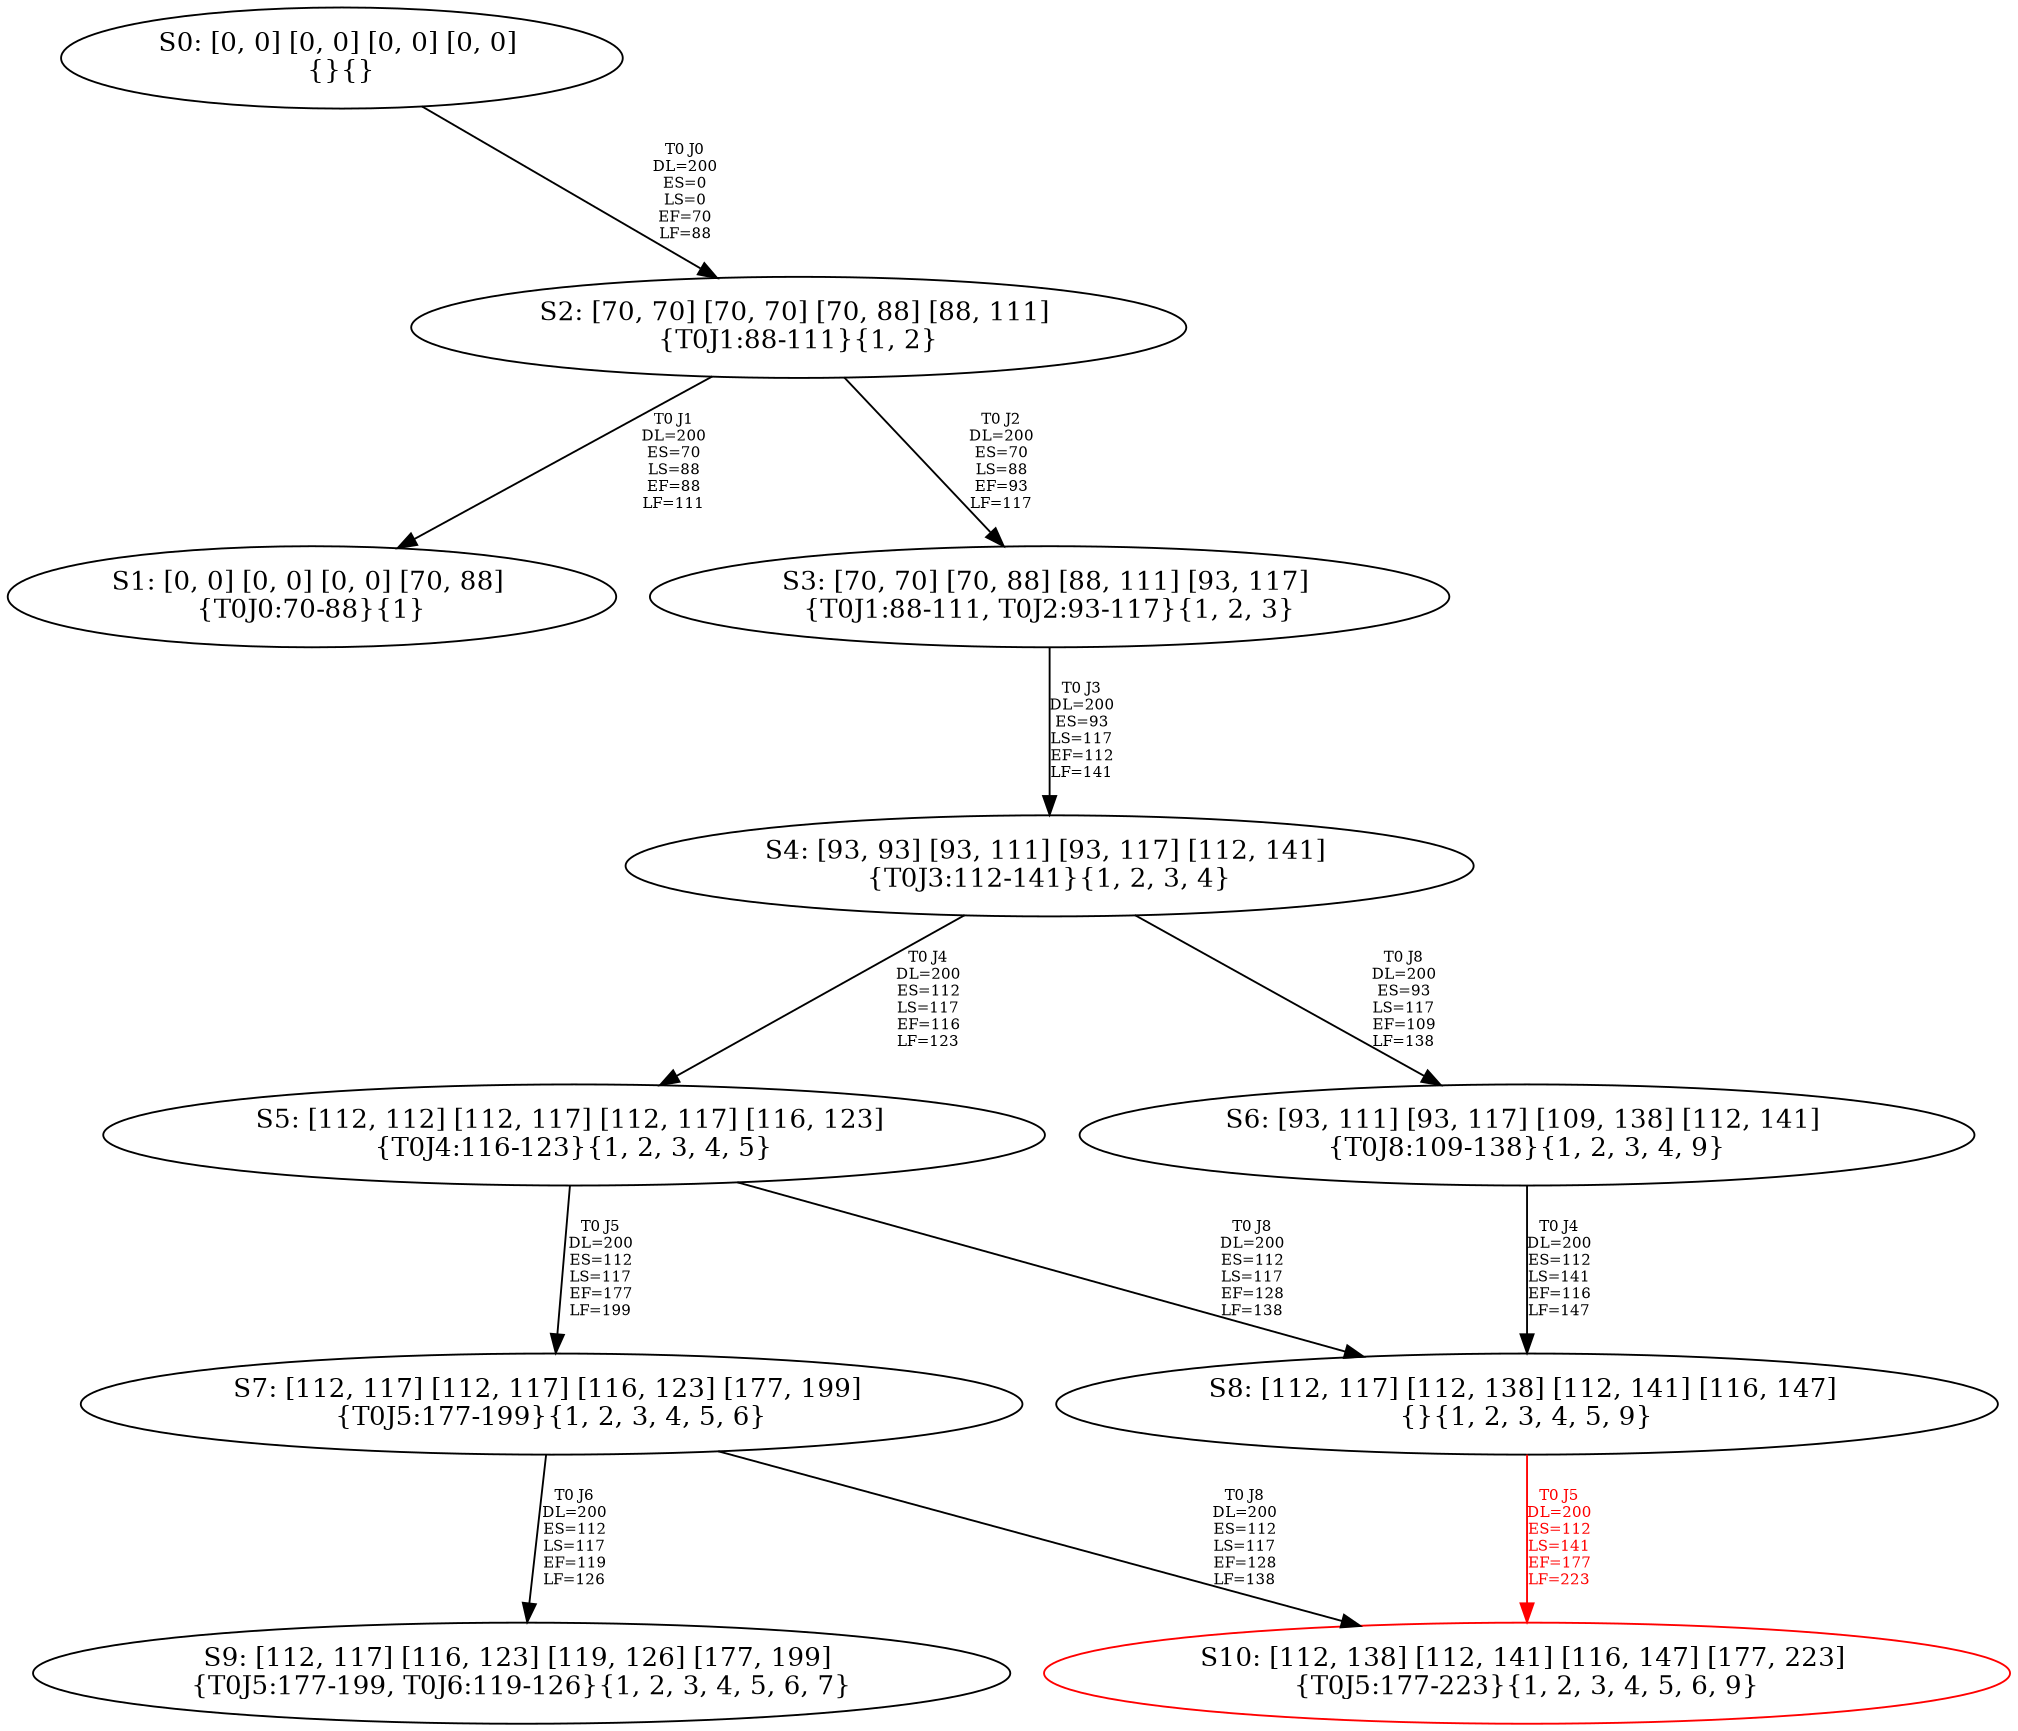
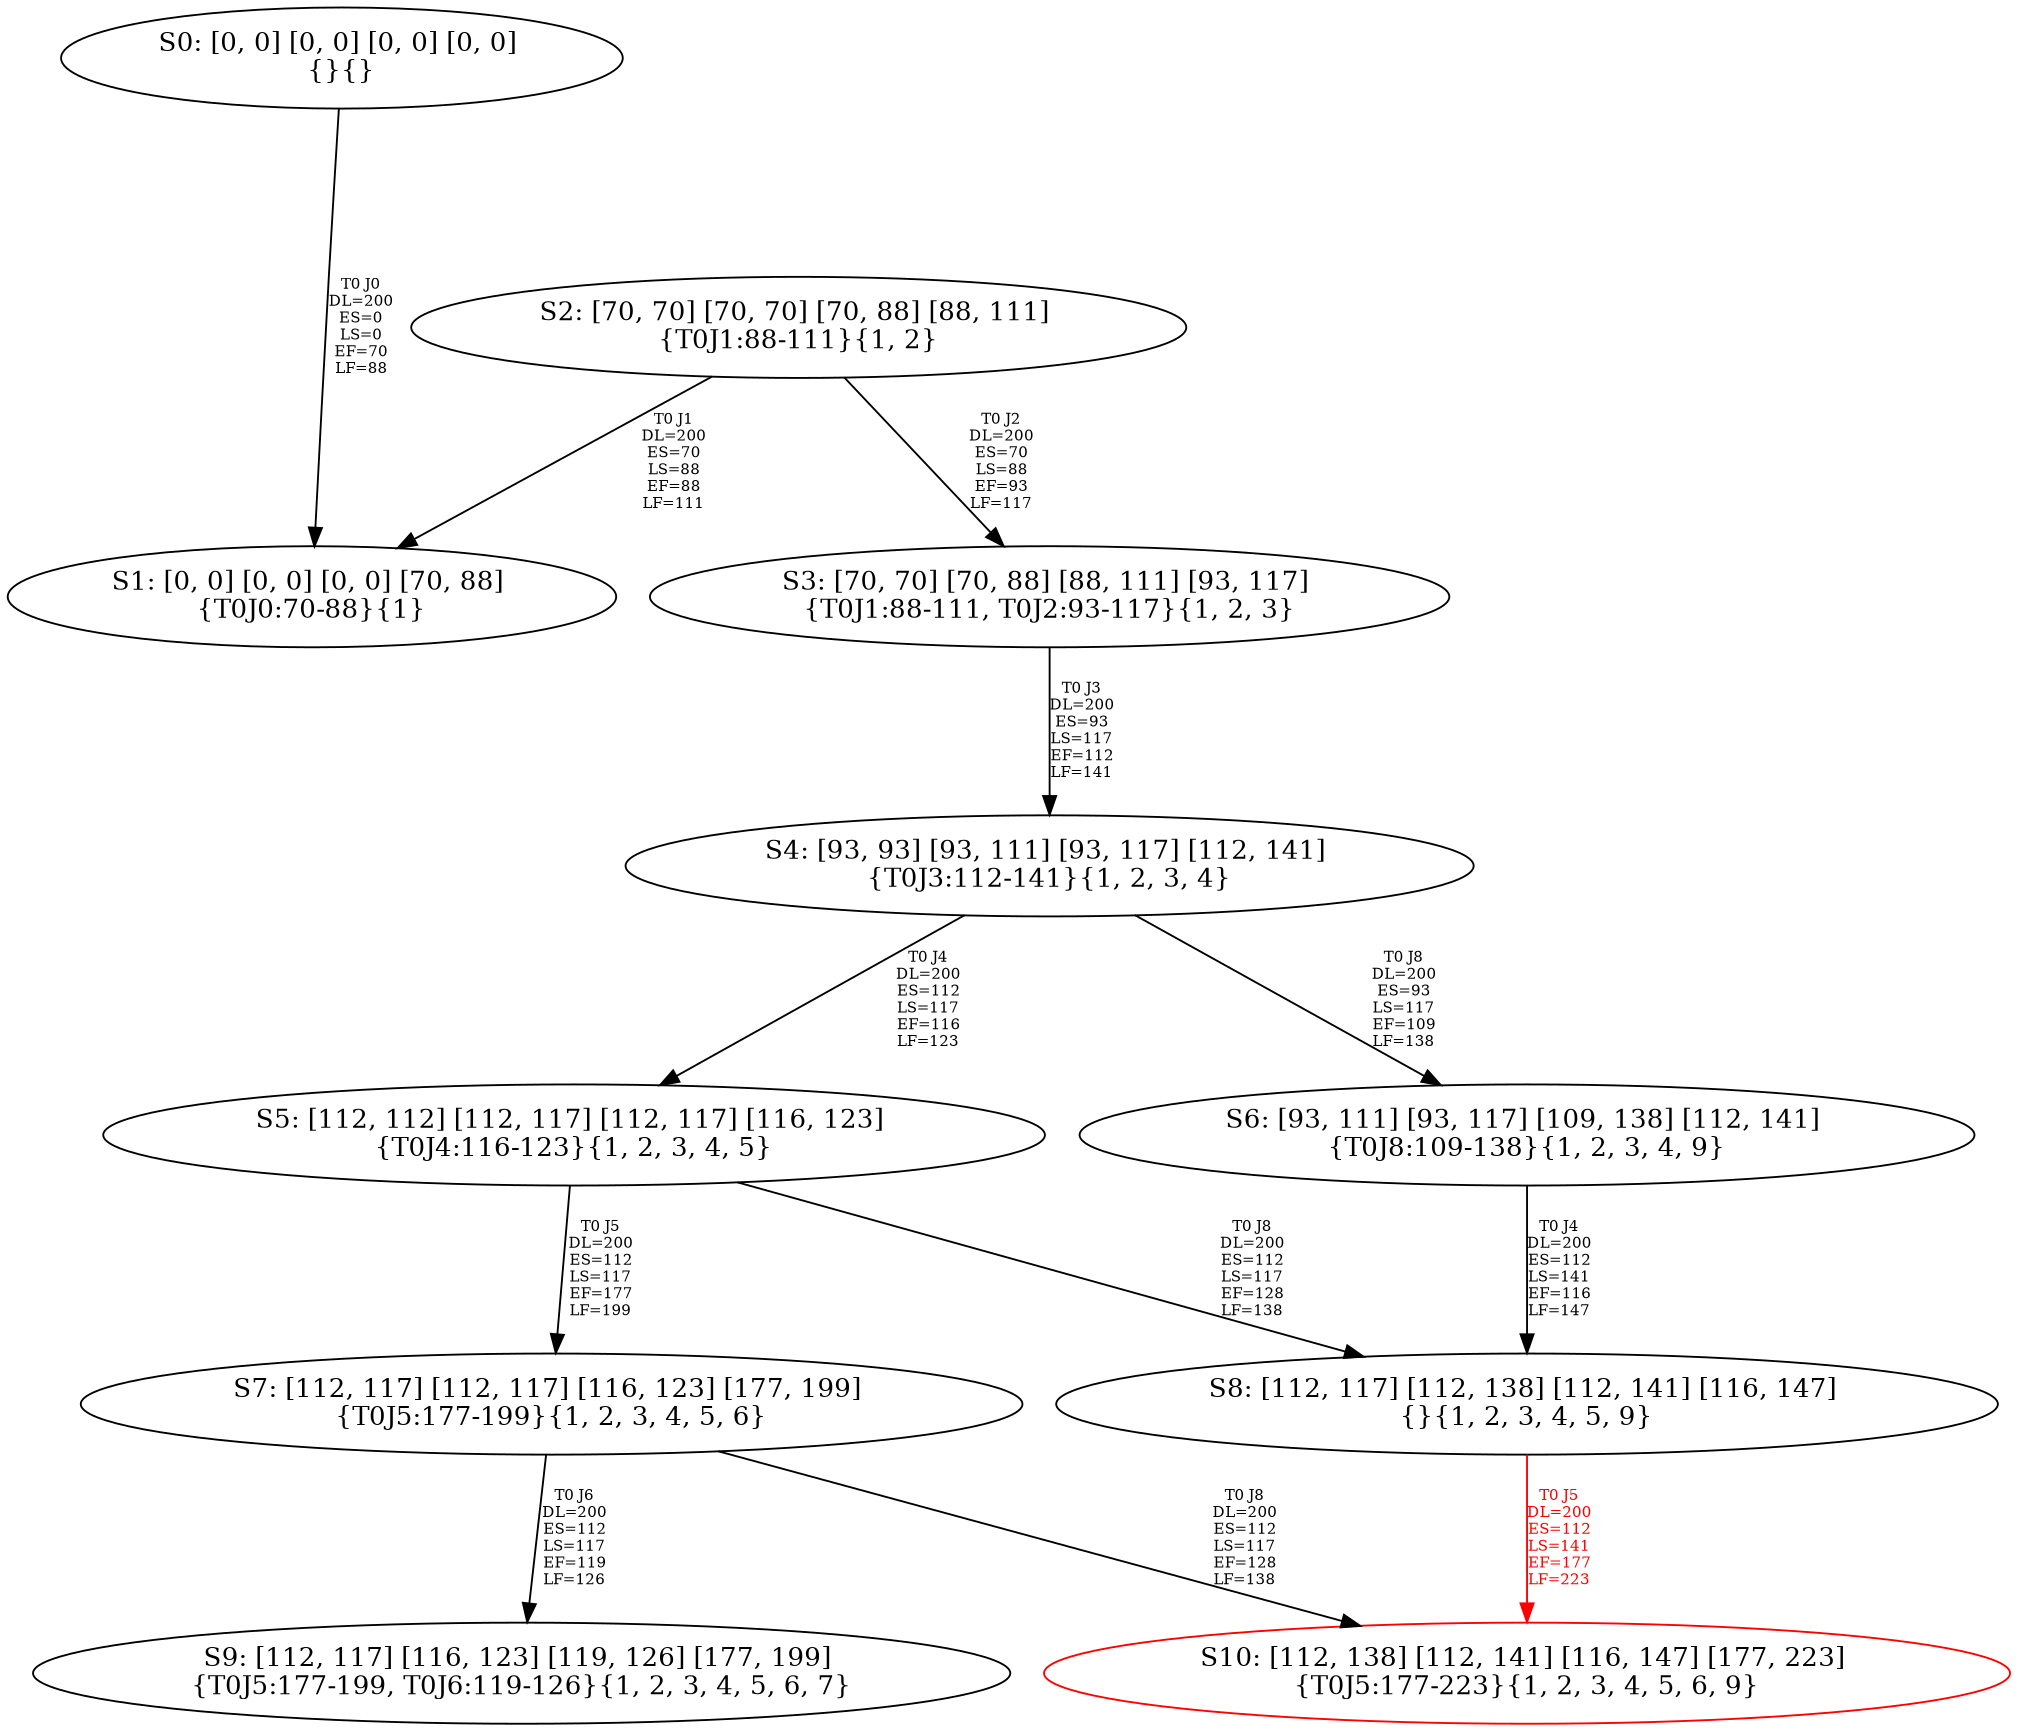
edge "S0: [0, 0] [0, 0] [0, 0] [0, 0] {}{}" -> "S2: [70, 70] [70, 70] [70, 88] [88, 111] {T0J1:88-111}{1, 2}": now "S0: [0, 0] [0, 0] [0, 0] [0, 0] {}{}" -> "S1: [0, 0] [0, 0] [0, 0] [70, 88] {T0J0:70-88}{1}"
